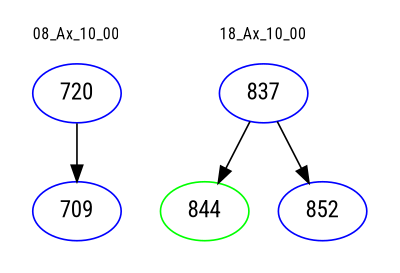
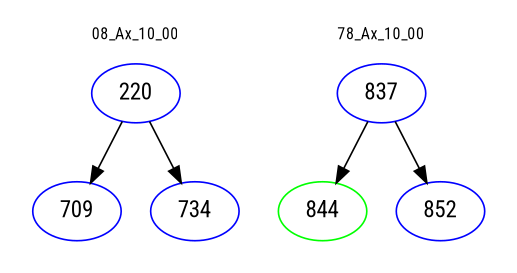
cluster "18_Ax_10_00": label "18_Ax_10_00" -> "78_Ax_10_00"
node "720": label "720" -> "220"
node "734": added
